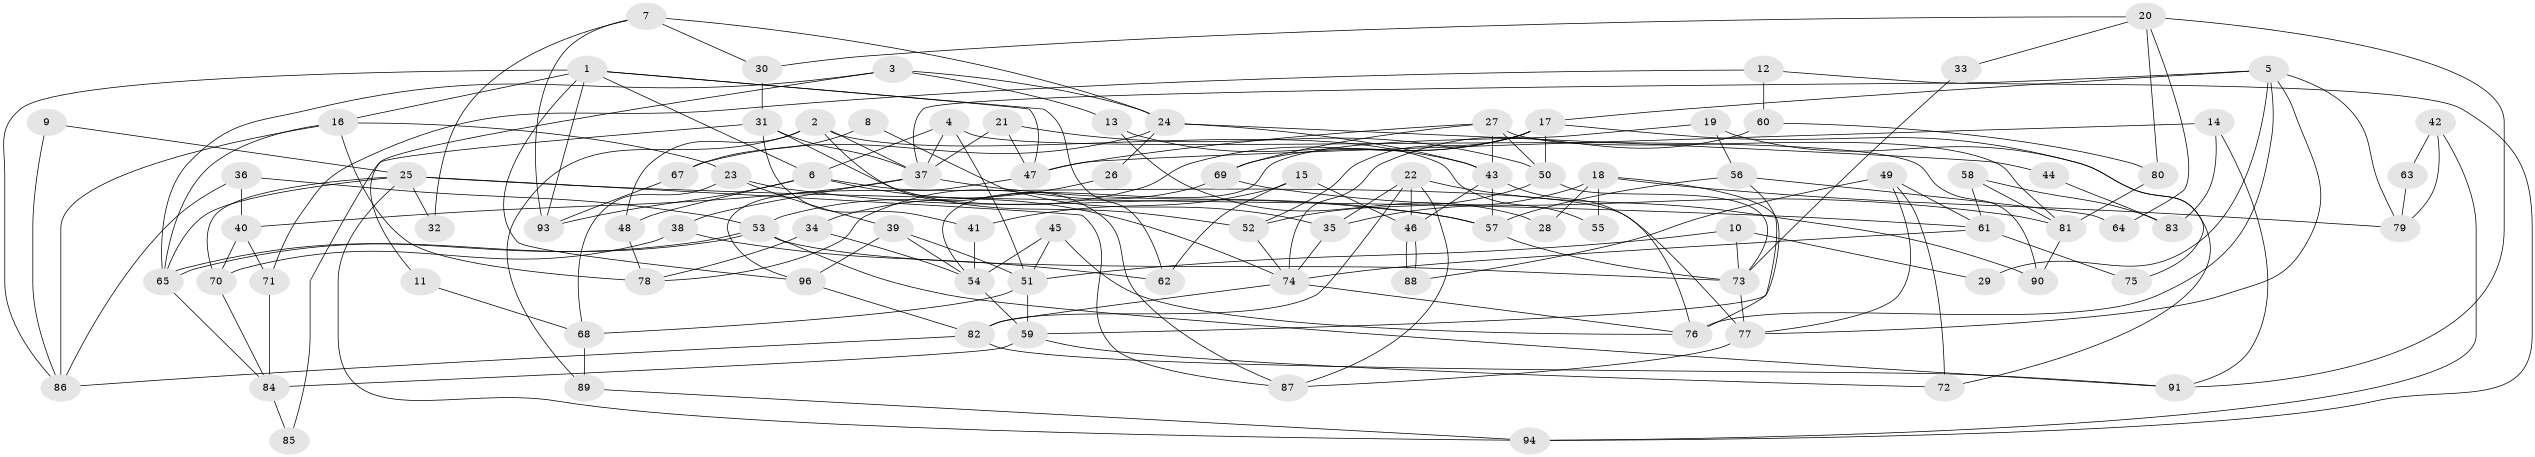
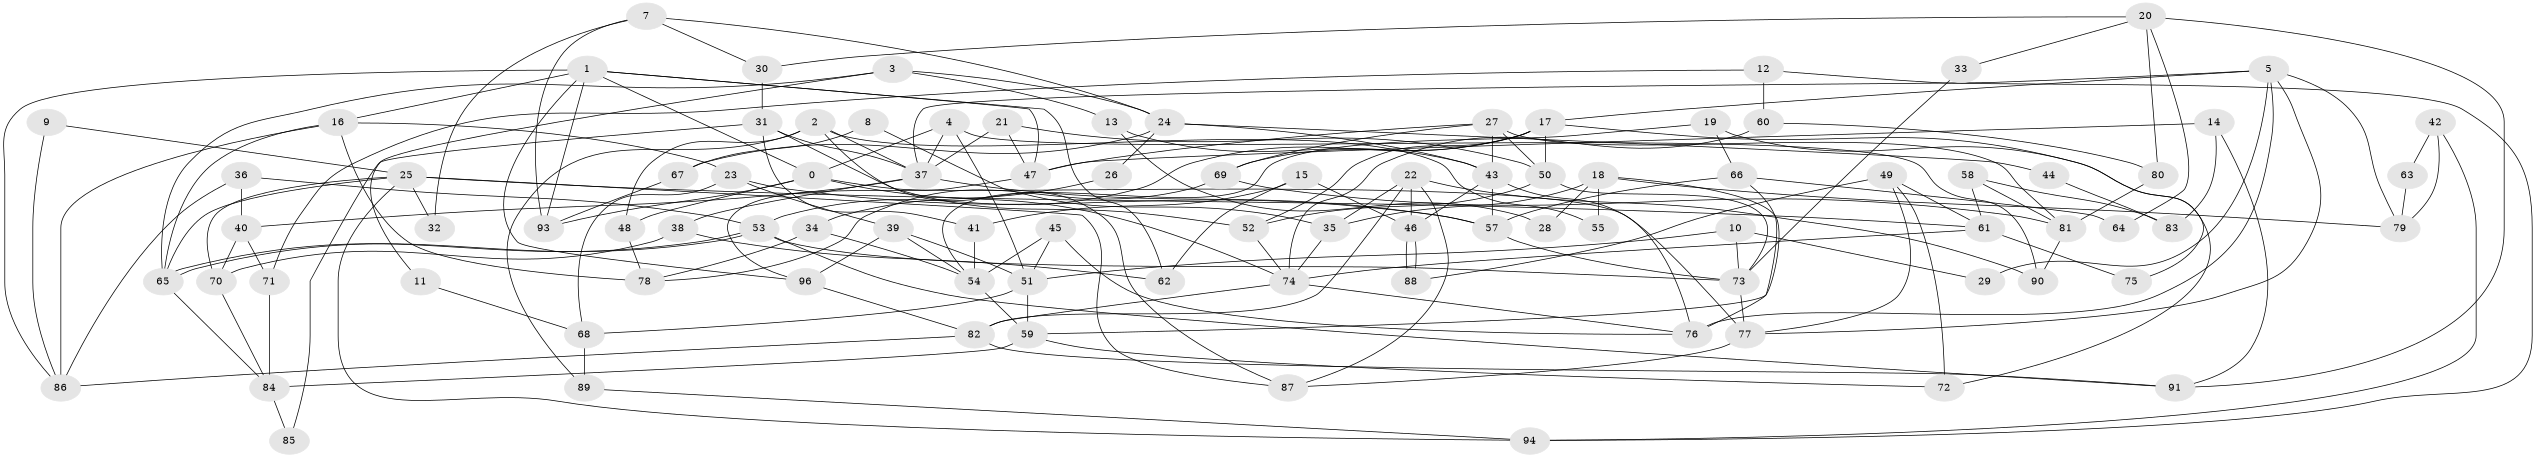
node "6": label "6" -> "0"
node "56": label "56" -> "66"
